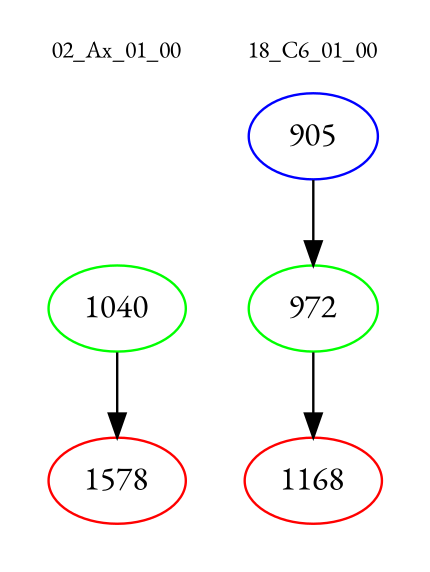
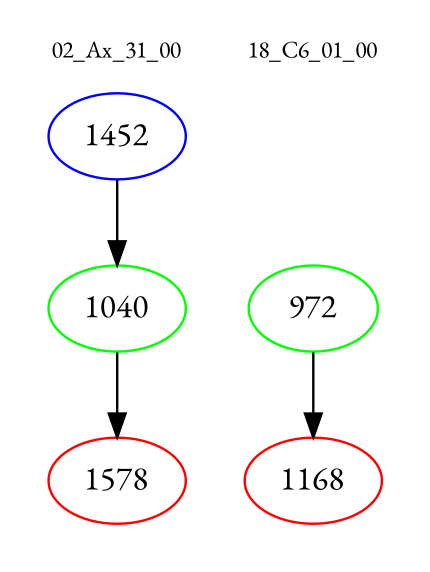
cluster "02_Ax_01_00": label "02_Ax_01_00" -> "02_Ax_31_00"
node "1452": added
node "905": removed
